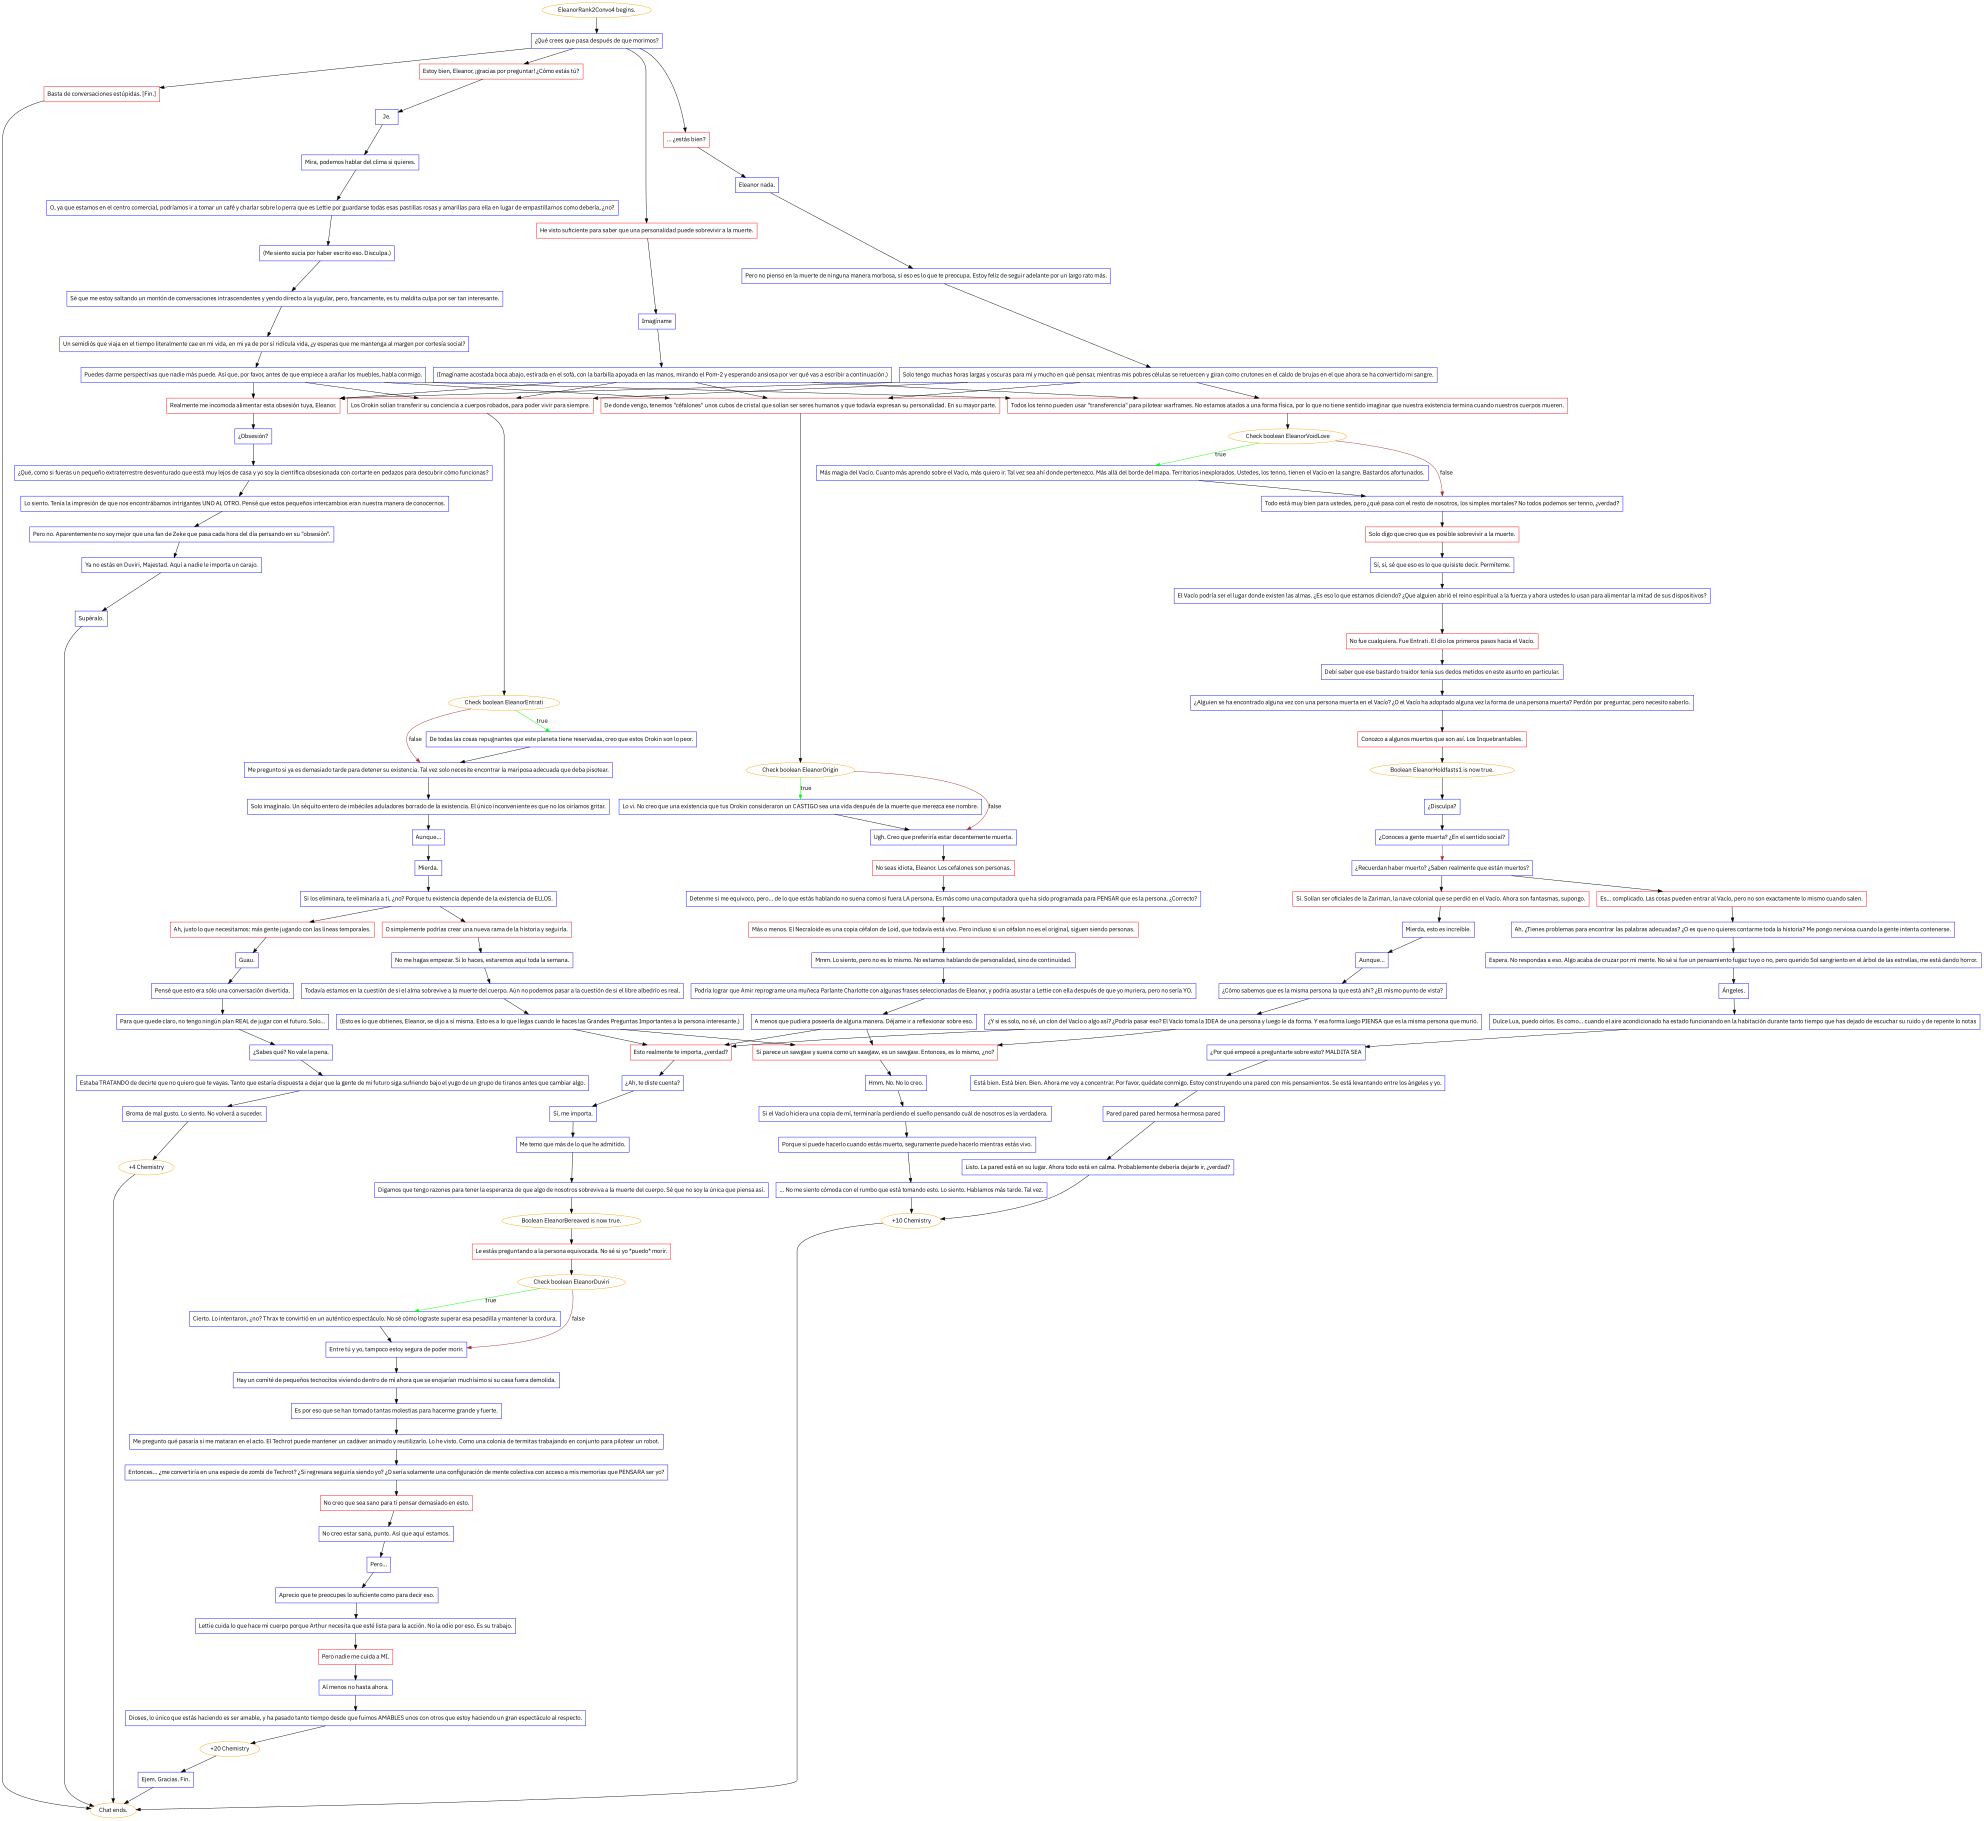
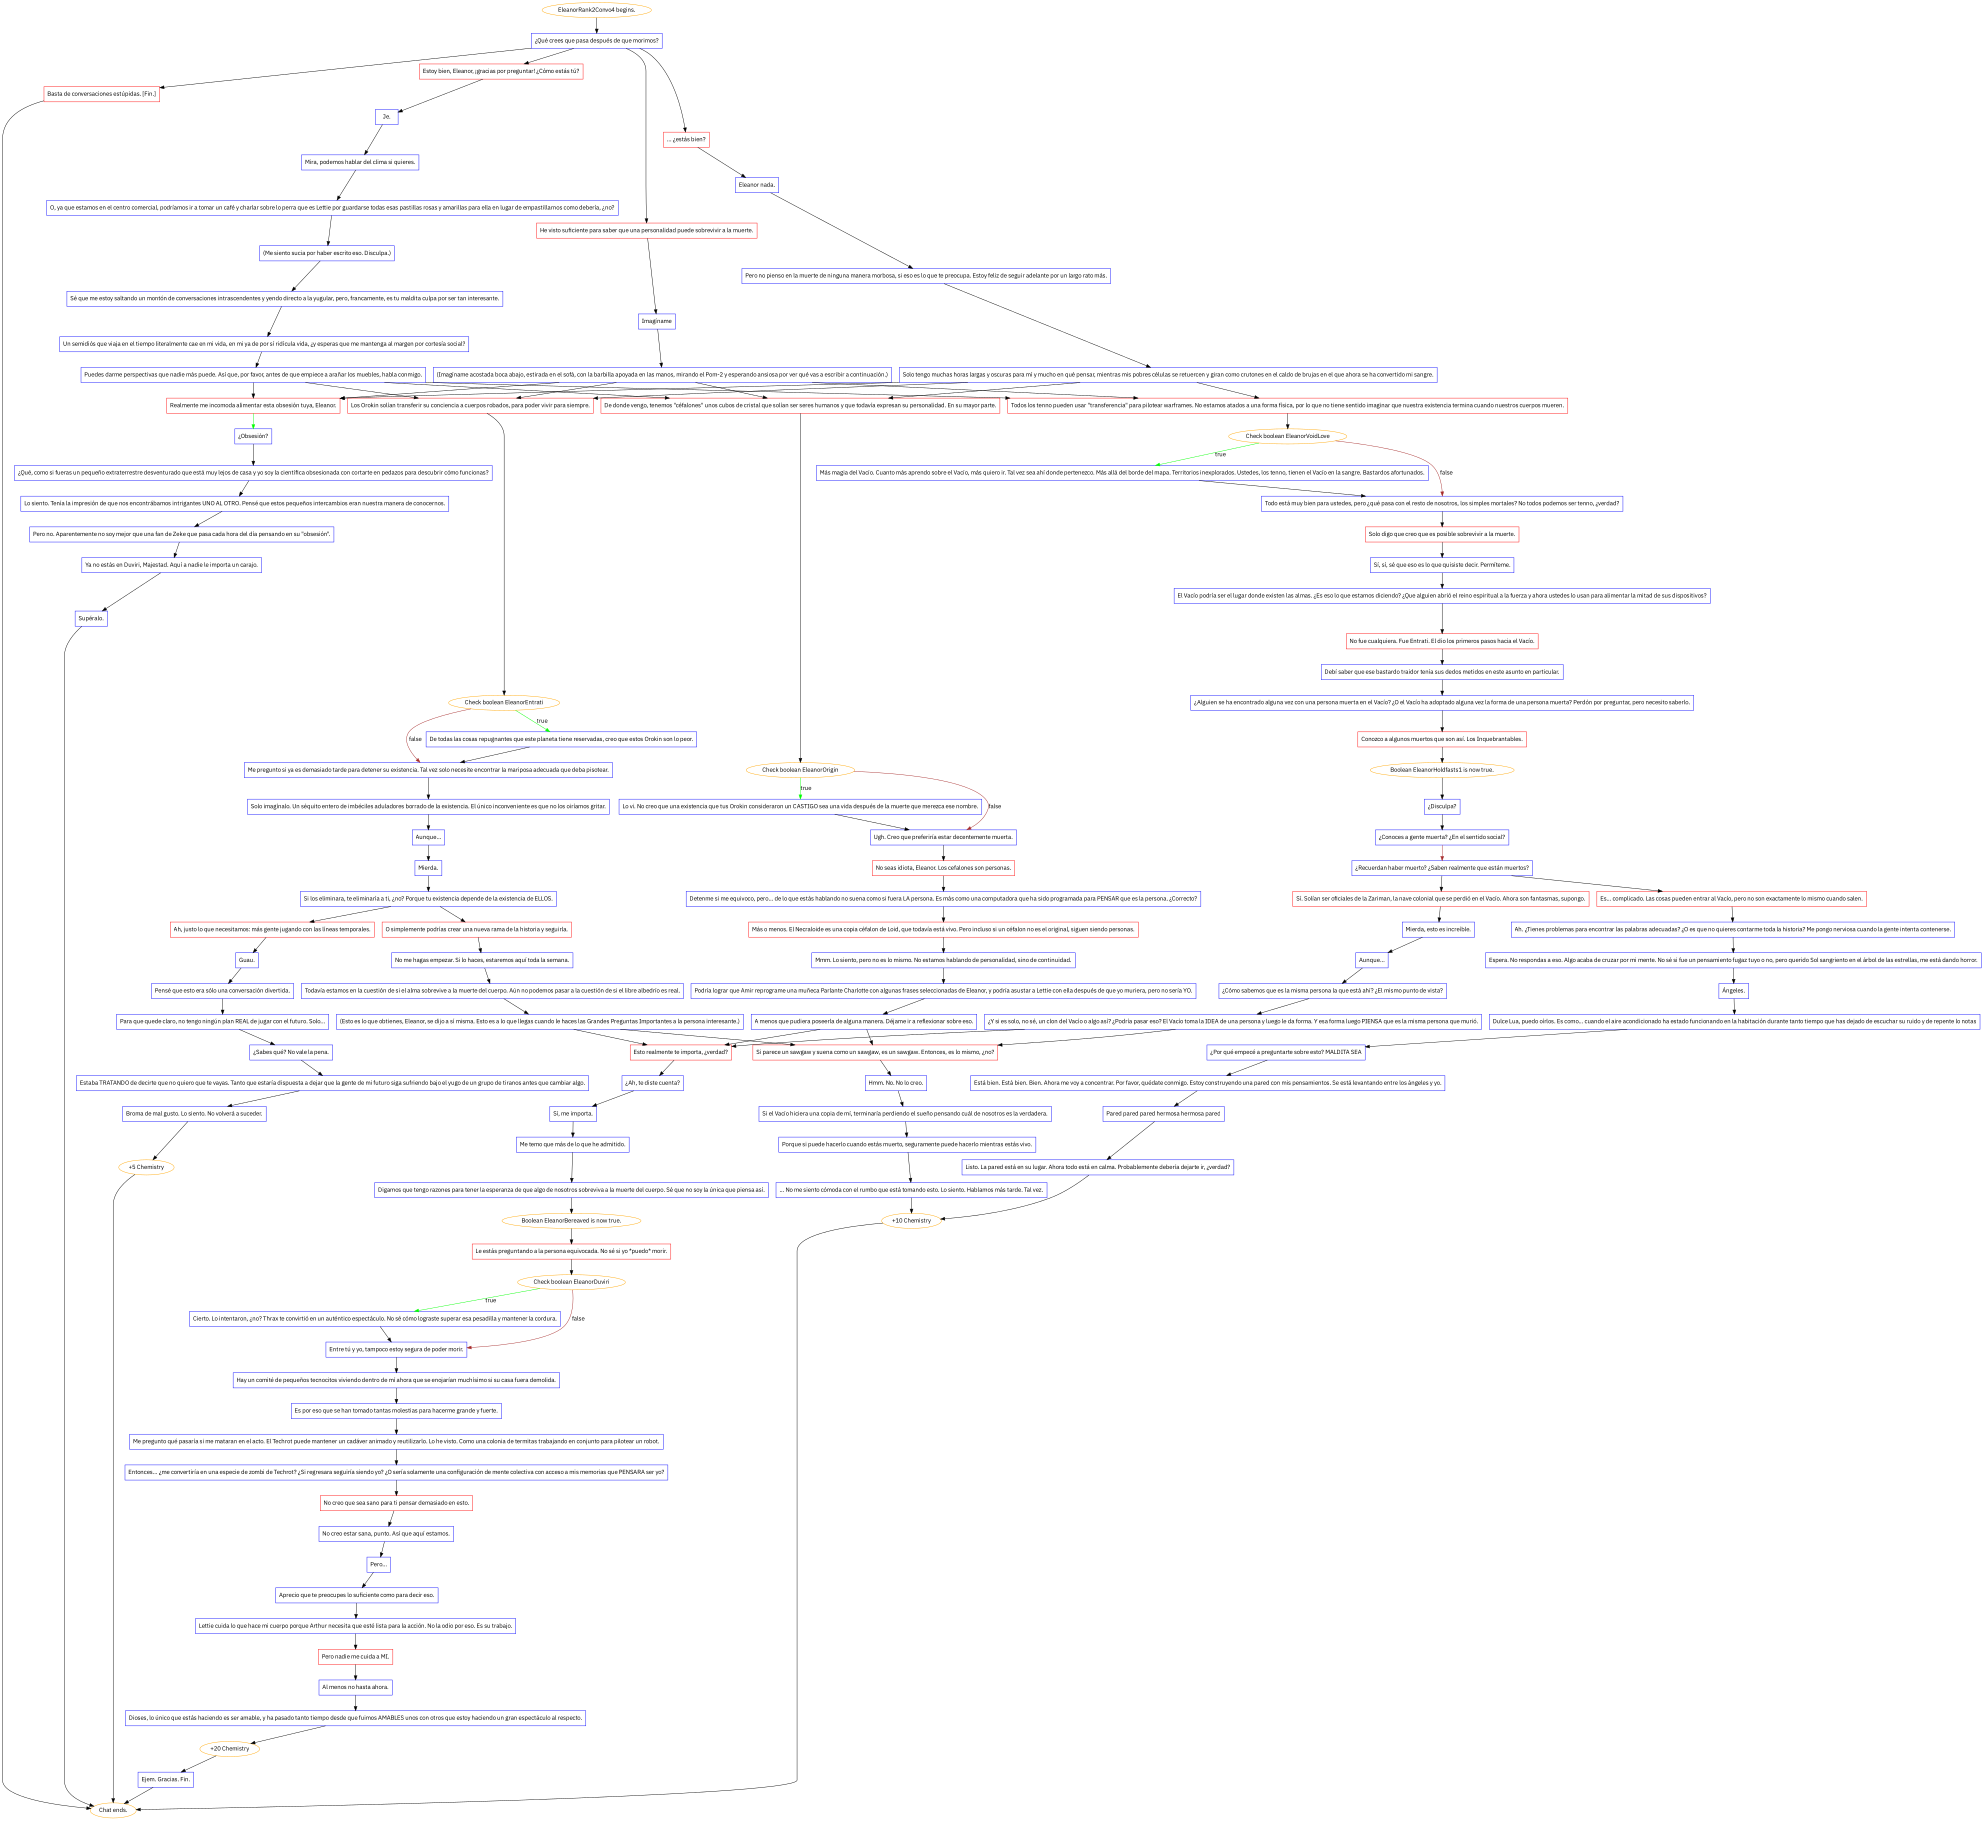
edge "Realmente me incomoda alimentar esta obsesión tuya, Eleanor." -> "¿Obsesión?": color black -> green
node "+4 Chemistry": label "+4 Chemistry" -> "+5 Chemistry"
